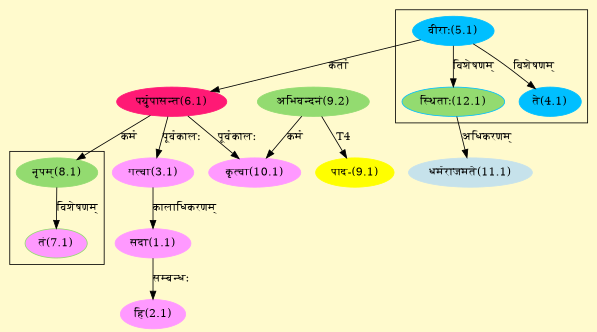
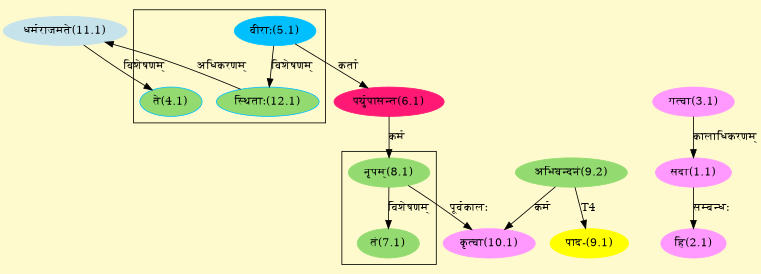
edge "वीराः(5.1)" -> "ते(4.1)": now "धर्मराजमते(11.1)" -> "ते(4.1)"
node "ते(4.1)": fillcolor #00bfff -> #93db70
edge "पर्युपासन्त(6.1)" -> "गत्वा(3.1)": removed, label "पूर्वकालः"
edge "पर्युपासन्त(6.1)" -> "कृत्वा(10.1)": now "नृपम्(8.1)" -> "कृत्वा(10.1)"
node "तं(7.1)": fillcolor #ff99ff -> #93db70
